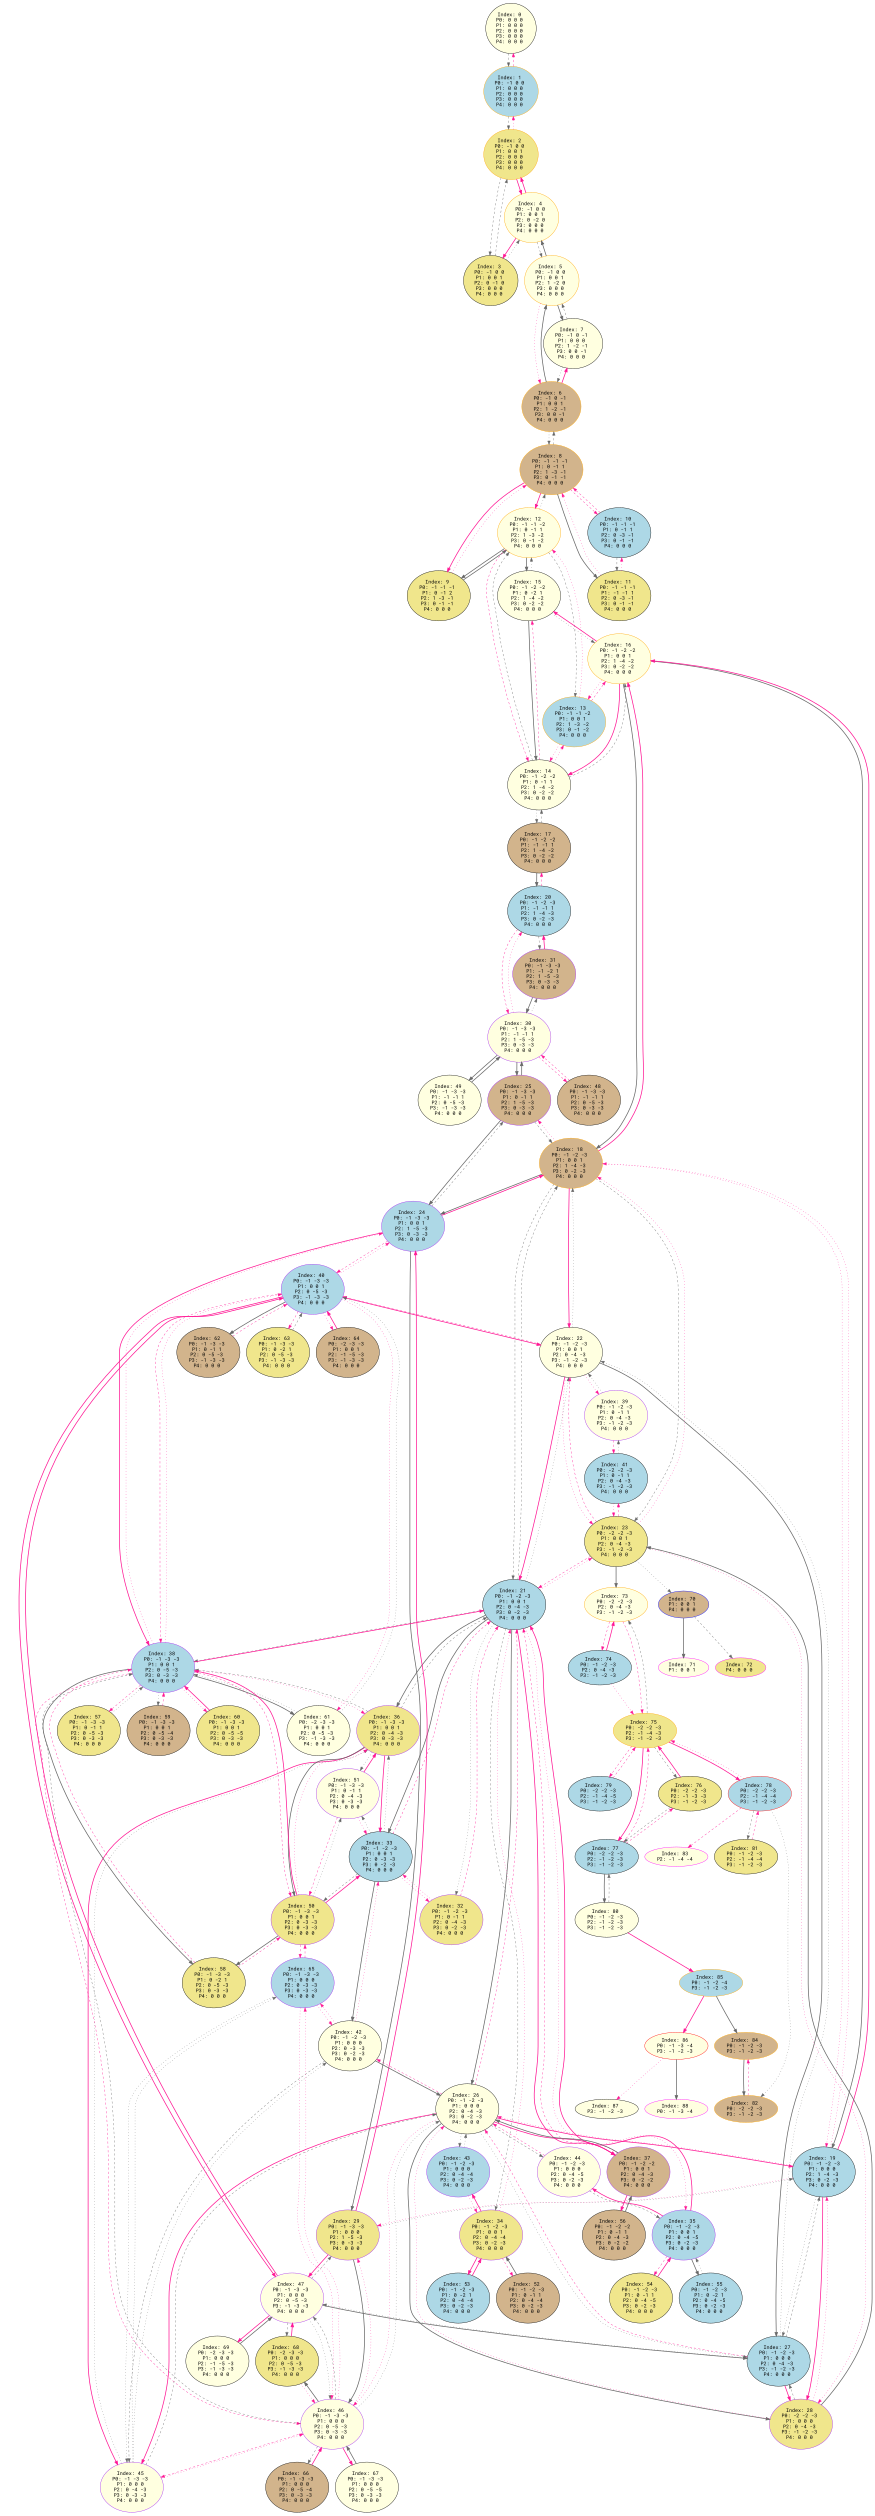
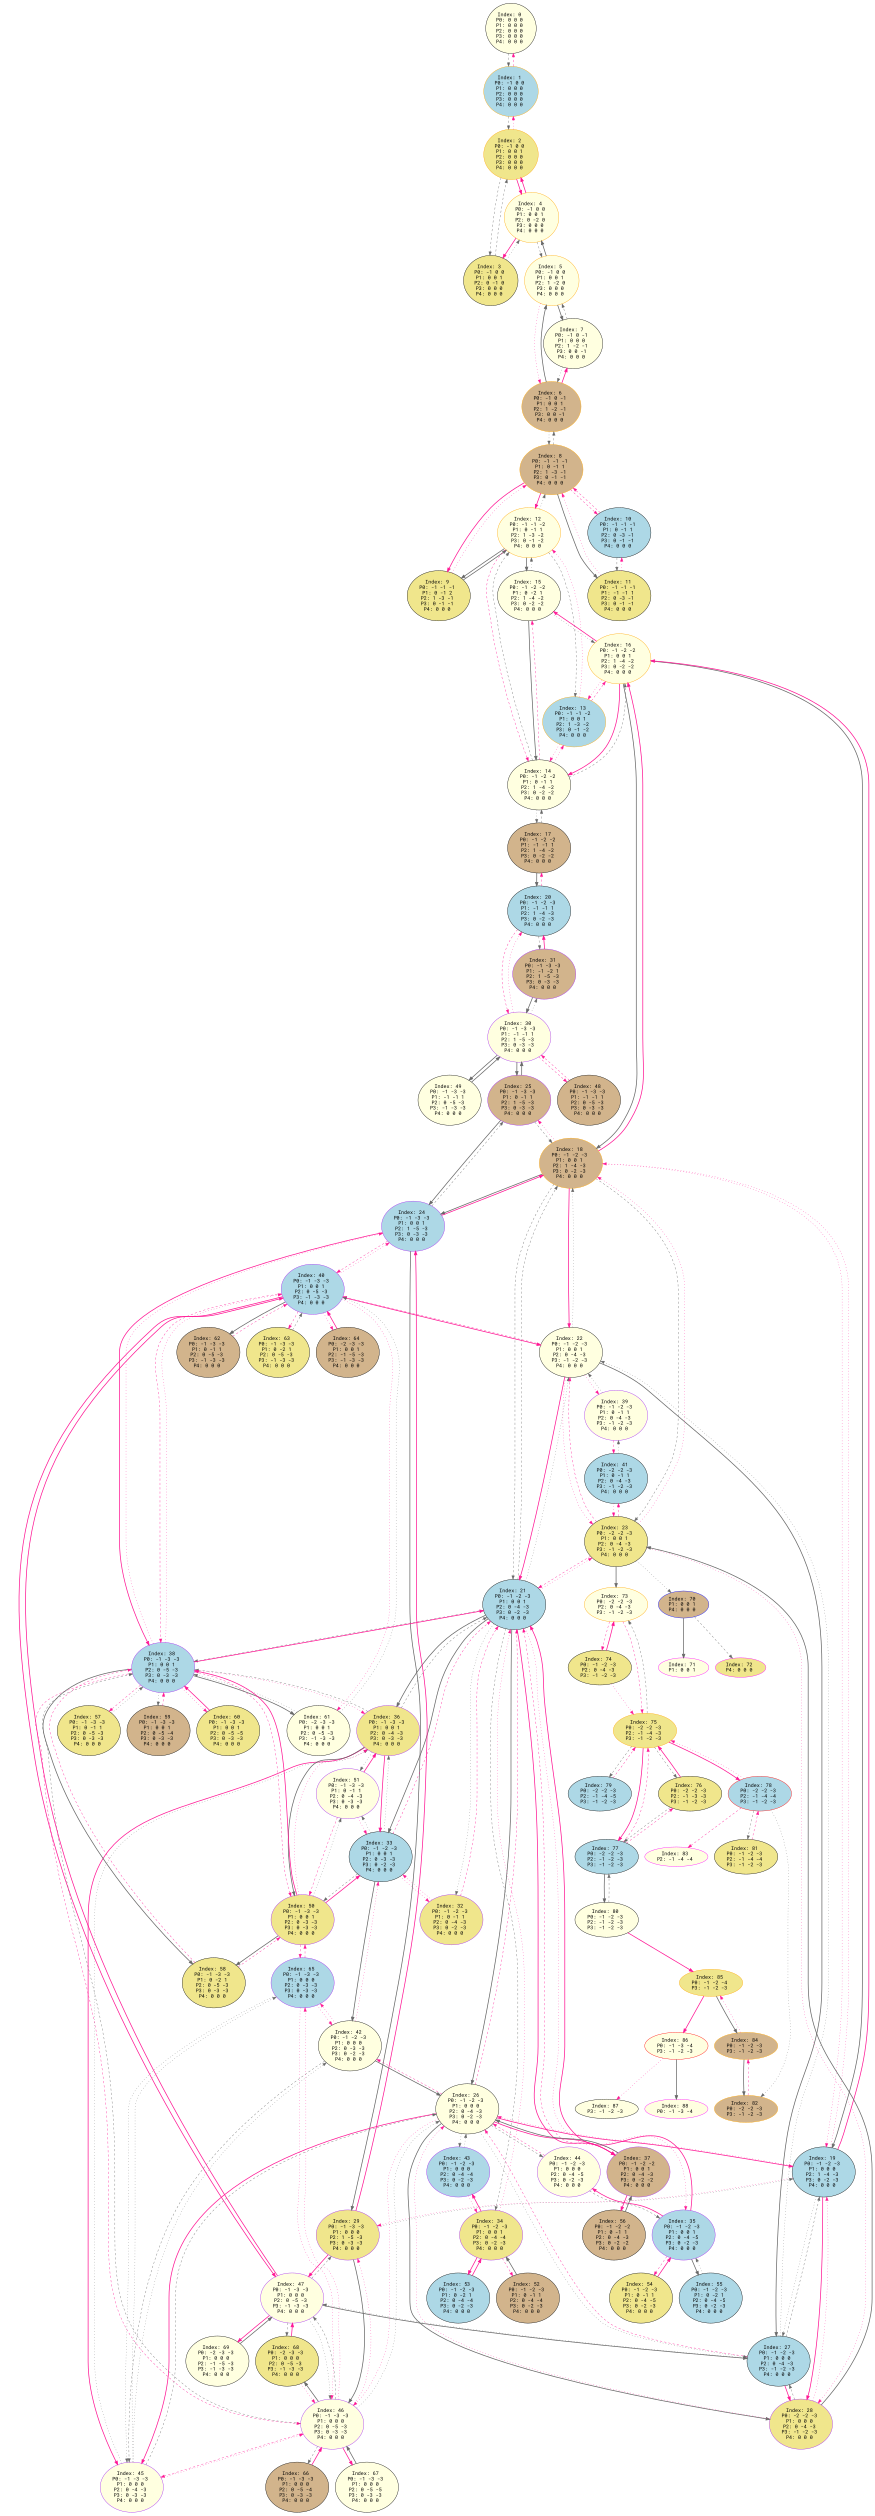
node "Index: 74 P0: -1 -2 -3 P2: 0 -4 -3 P3: -1 -2 -3": fillcolor lightblue -> khaki
edge "Index: 75 P0: -2 -2 -3 P2: -1 -4 -3 P3: -1 -2 -3" -> "Index: 79 P0: -2 -2 -3 P2: -1 -4 -5 P3: -1 -2 -3": color deeppink -> gray40
node "Index: 85 P0: -1 -2 -4 P3: -1 -2 -3": fillcolor lightblue -> khaki
edge "Index: 84 P0: -1 -2 -3 P3: -1 -2 -3" -> "Index: 85 P0: -1 -2 -4 P3: -1 -2 -3": added
